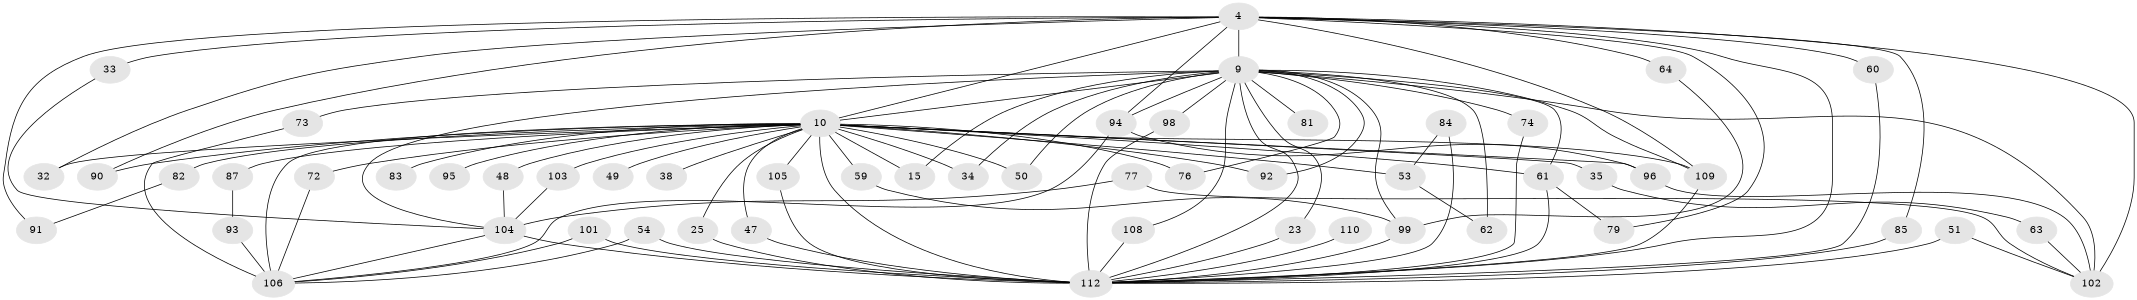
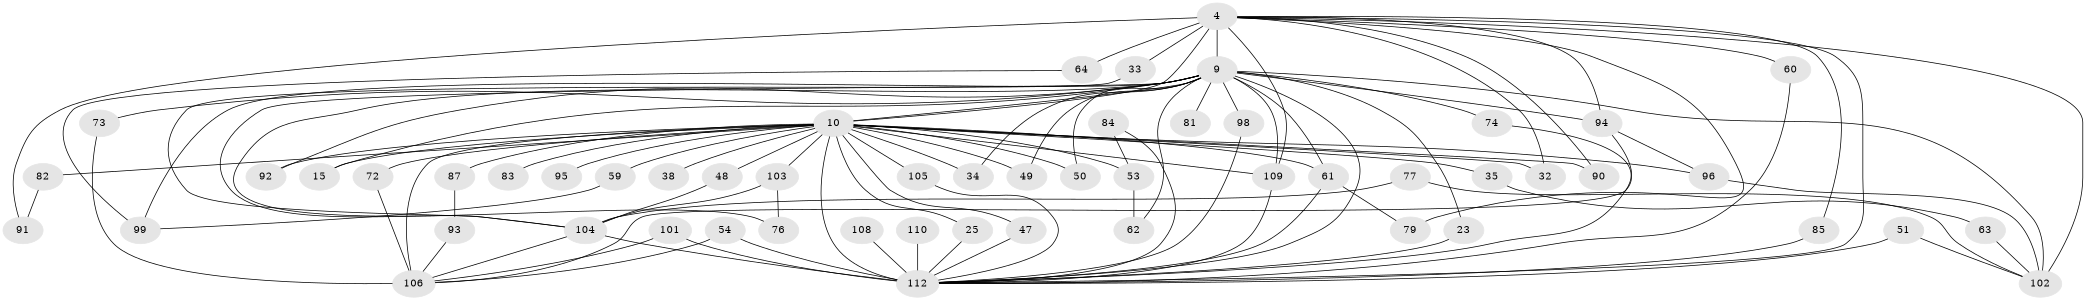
edge "10" -- "76": now "103" -- "76"
edge "9" -- "108": now "9" -- "49"
edge "99" -- "112": removed
